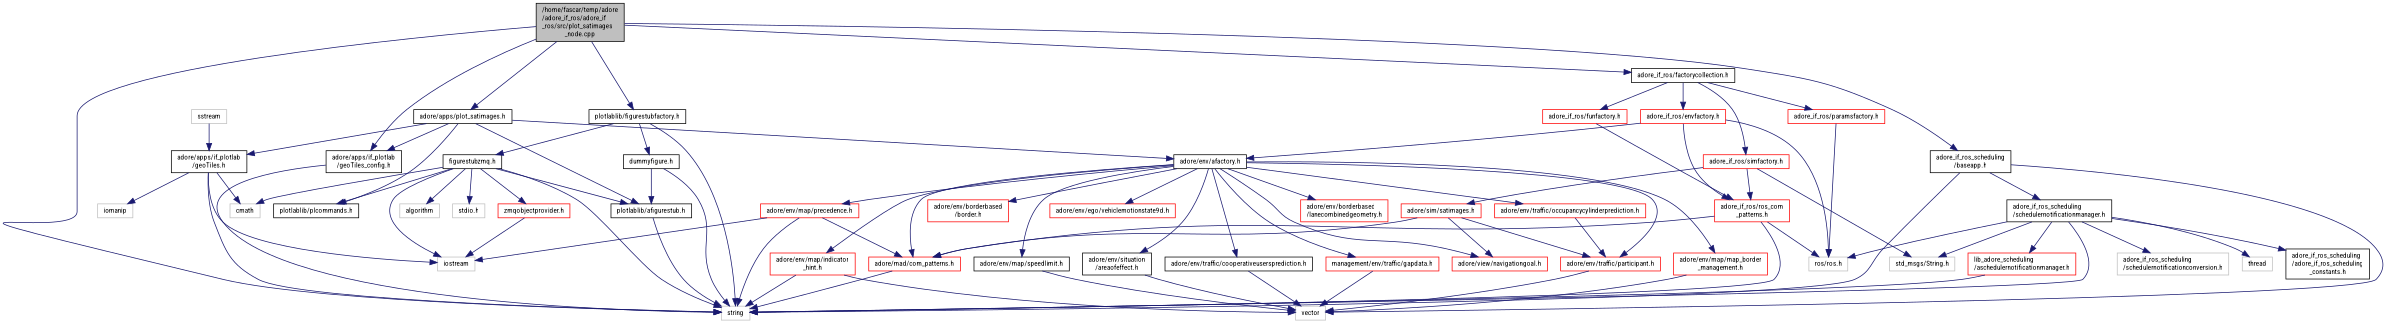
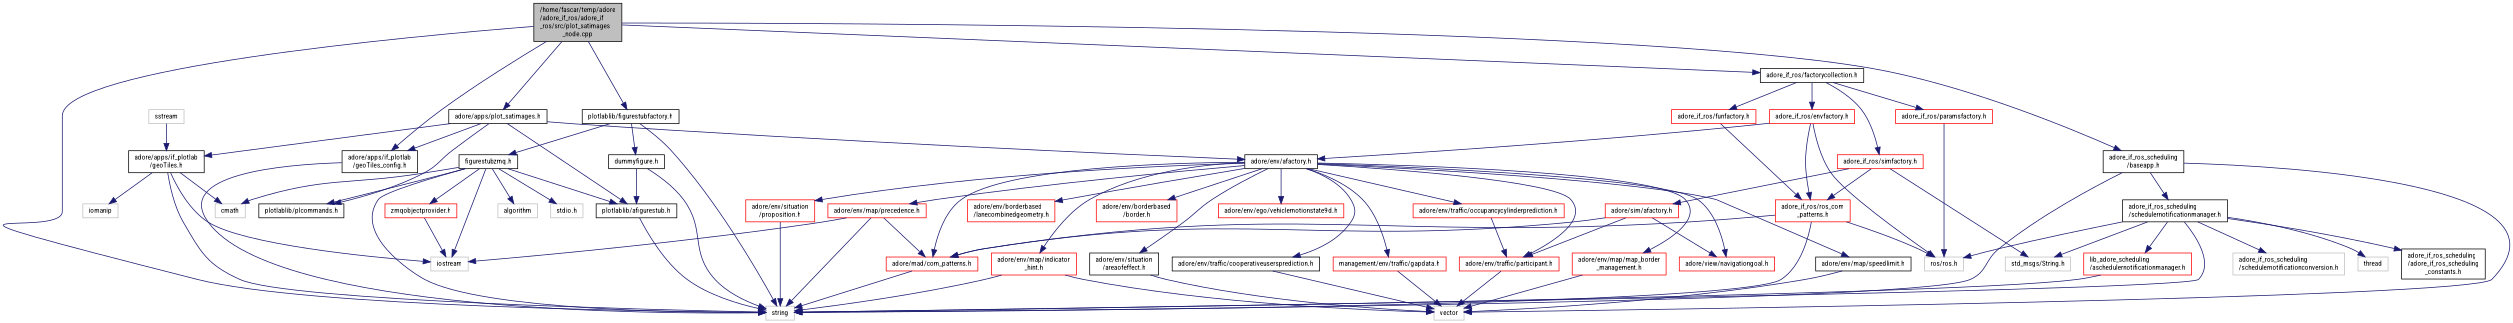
node "adore/env/situation /proposition.h": added
node "adore/sim/satimages.h": label "adore/sim/satimages.h" -> "adore/sim/afactory.h"
